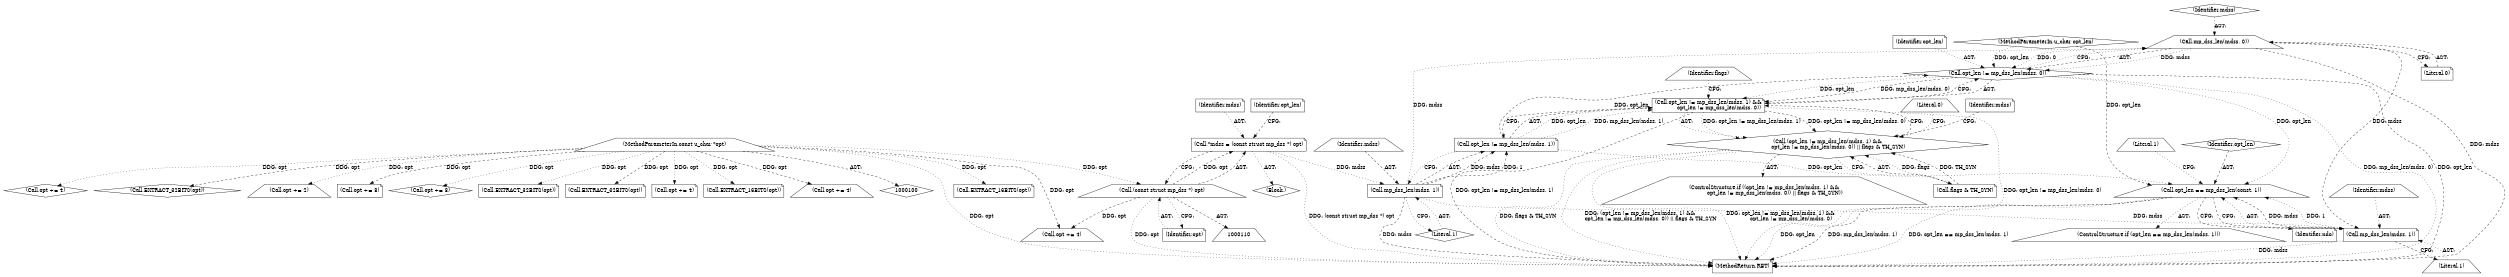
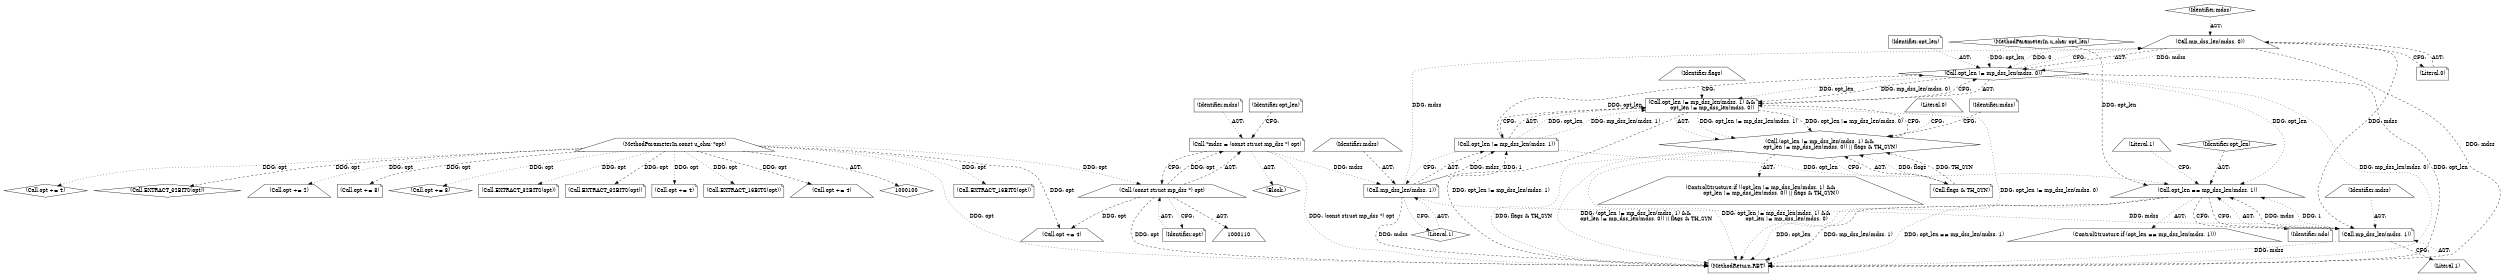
node "(Call,opt_len == mp_dss_len(const, 1))": label "(Call,opt_len == mp_dss_len(const, 1))" -> "(Call,opt_len == mp_dss_len(mdss, 1))"
edge "(Call,(const struct mp_dss *) opt)" -> "(MethodReturn,RET)": style dotted -> dashed
